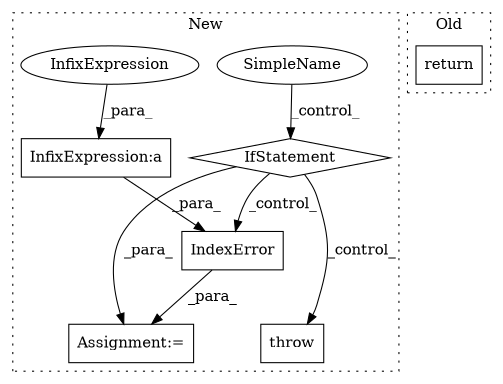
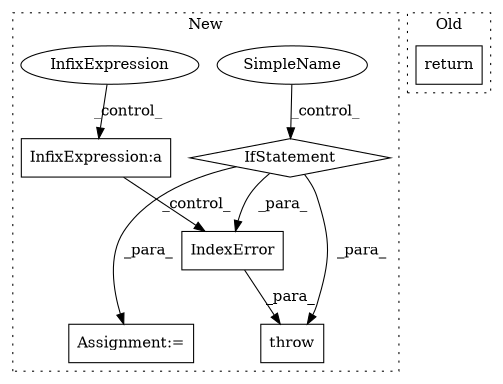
edge "InfixExpression" -> "InfixExpression:a": label "_para_" -> "_control_"
edge "InfixExpression:a" -> "IndexError": label "_para_" -> "_control_"
edge "IfStatement" -> "IndexError": label "_control_" -> "_para_"
edge "IfStatement" -> "throw": label "_control_" -> "_para_"
edge "IndexError" -> "Assignment:=": now "IndexError" -> "throw"
